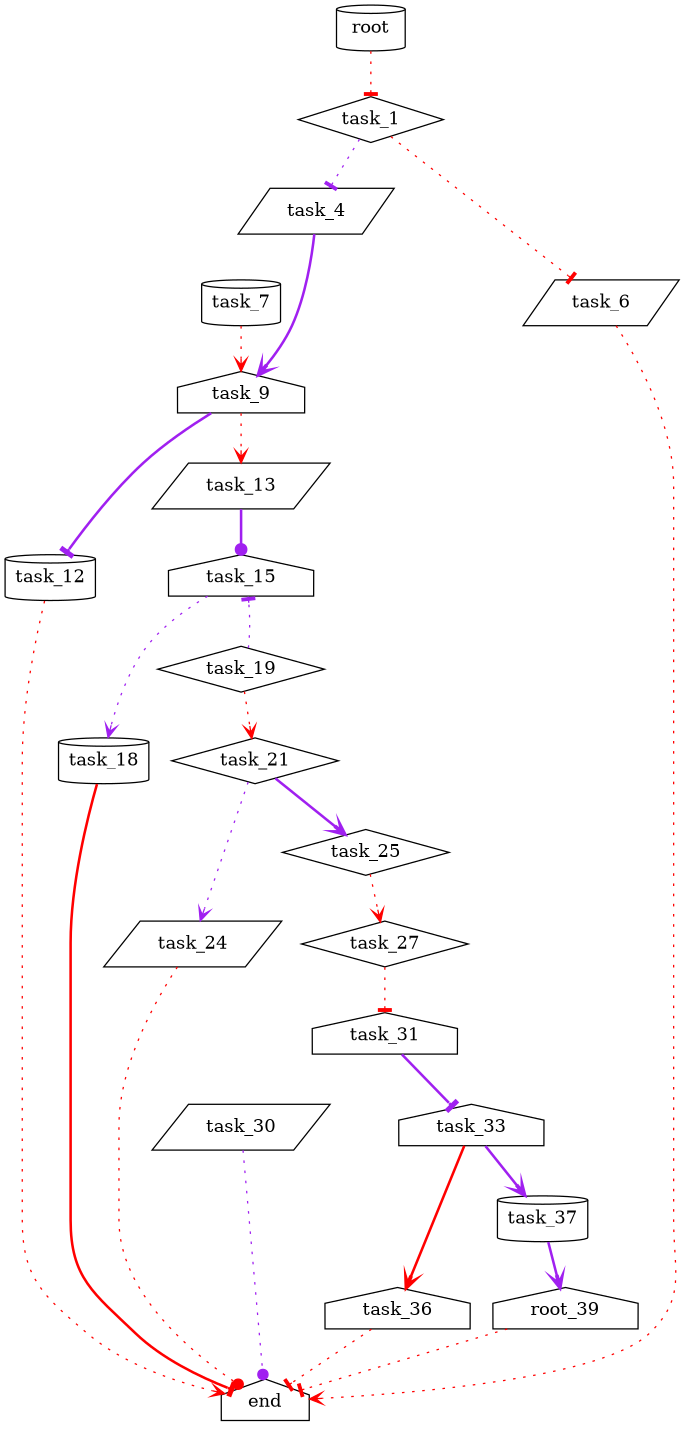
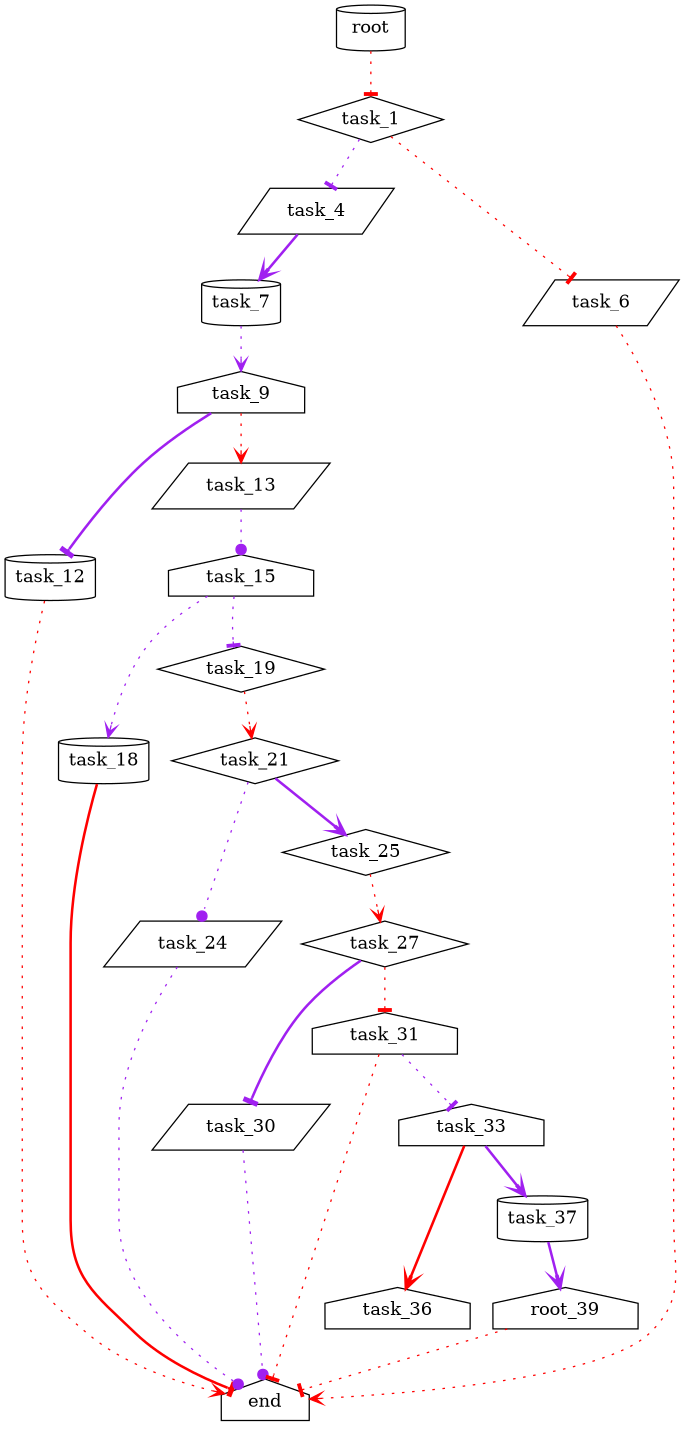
edge "task_4" -> "task_9": now "task_4" -> "task_7"
edge "task_7" -> "task_9": color red -> purple
edge "task_13" -> "task_15": style bold -> dotted
edge "task_19" -> "task_15": reversed
edge "task_21" -> "task_24": arrowhead vee -> dot
edge "task_27" -> "task_30": added
edge "task_31" -> "task_33": style bold -> dotted
edge "task_24" -> "end": color red -> purple
edge "task_36" -> "end": now "task_31" -> "end"
